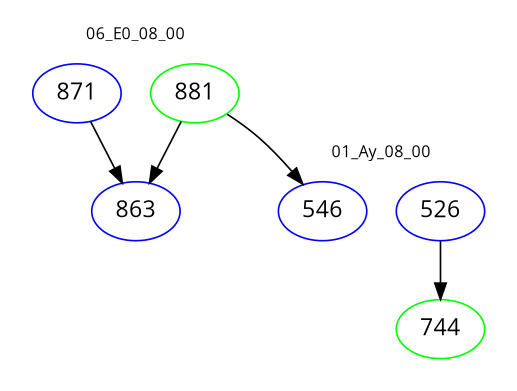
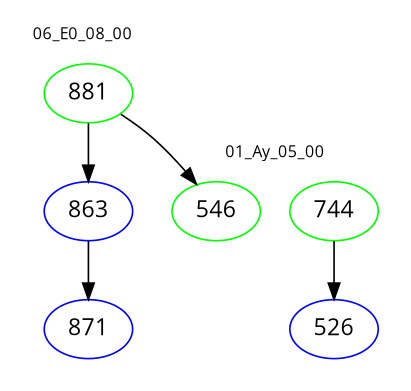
edge "871" -> "863": reversed
cluster "01_Ay_08_00": label "01_Ay_08_00" -> "01_Ay_05_00"
node "546": color blue -> green
edge "526" -> "744": reversed
